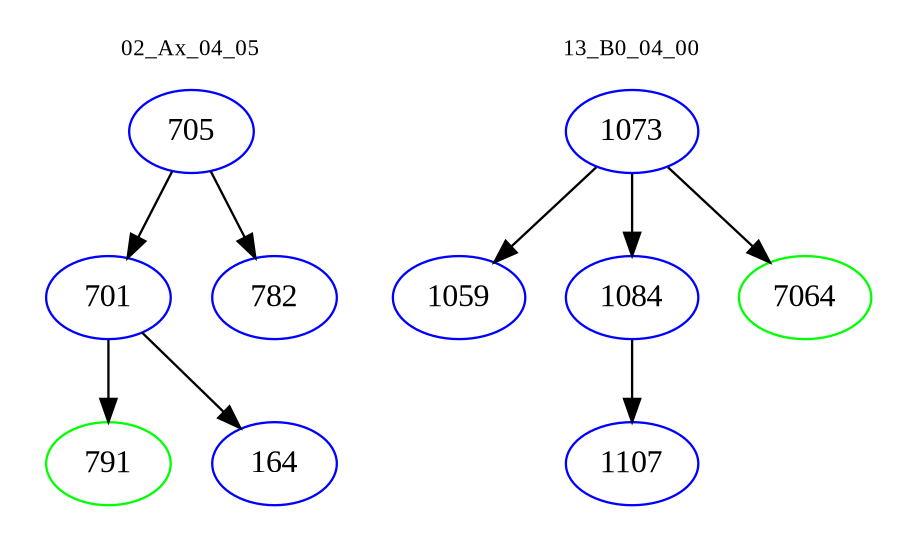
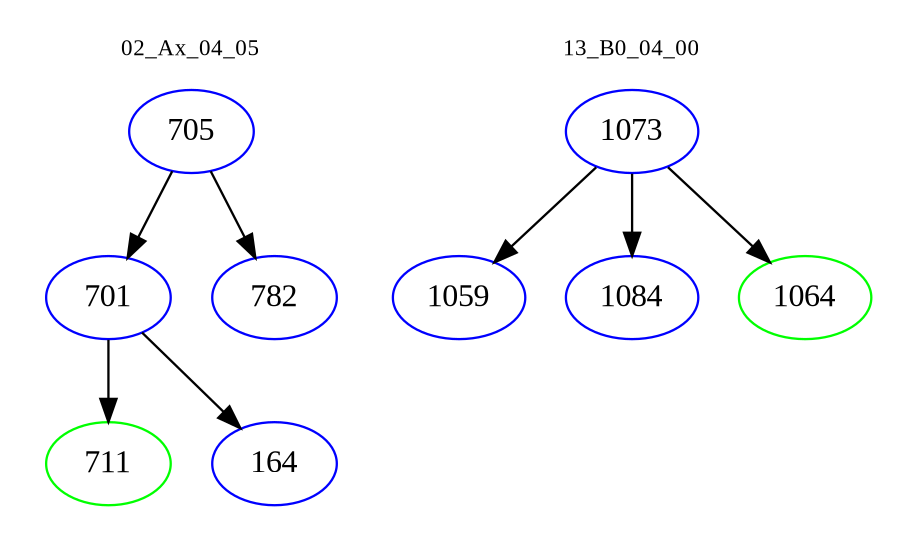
node "7064": label "7064" -> "1064"
node "791": label "791" -> "711"
node "1107": removed
